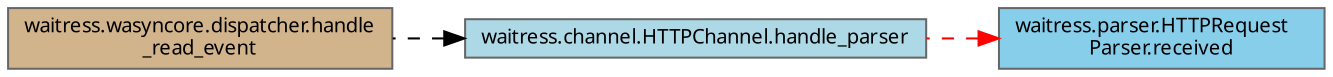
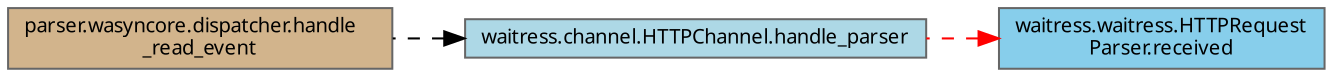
node "waitress.wasyncore.dispatcher.handle _read_event": label "waitress.wasyncore.dispatcher.handle _read_event" -> "parser.wasyncore.dispatcher.handle _read_event"
node "waitress.parser.HTTPRequest Parser.received": label "waitress.parser.HTTPRequest Parser.received" -> "waitress.waitress.HTTPRequest Parser.received"
